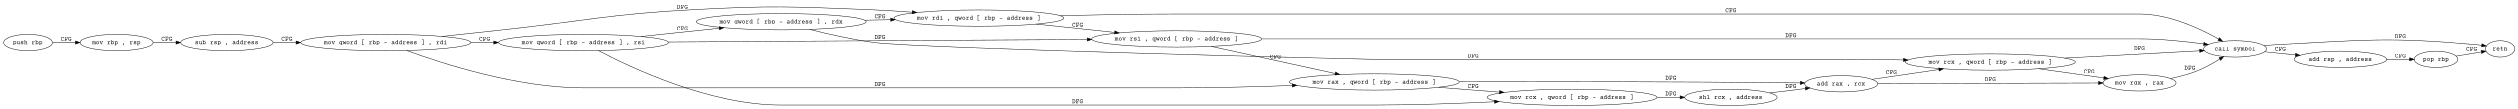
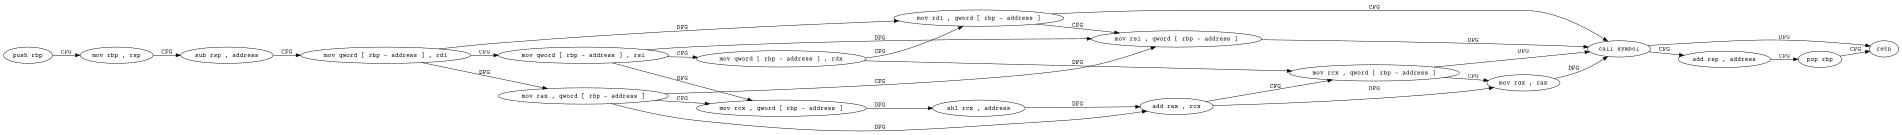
edge "mov rsi , qword [ rbp - address ]" -> "mov rax , qword [ rbp - address ]": reversed
